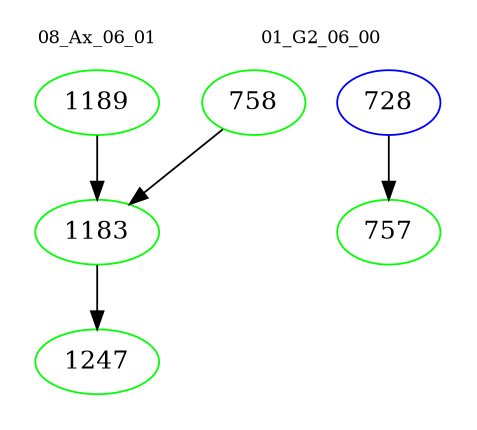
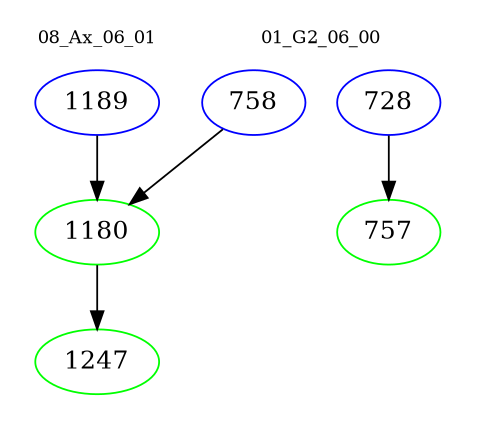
node "1189": color green -> blue
node "758": color green -> blue
node "1183": label "1183" -> "1180"
